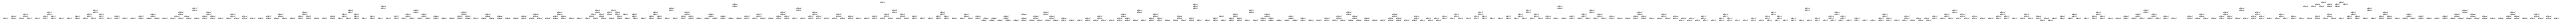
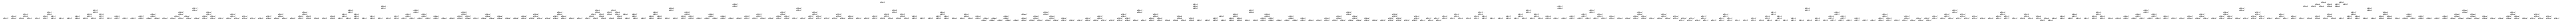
node "Node{data=[6751, 6751]}": added
